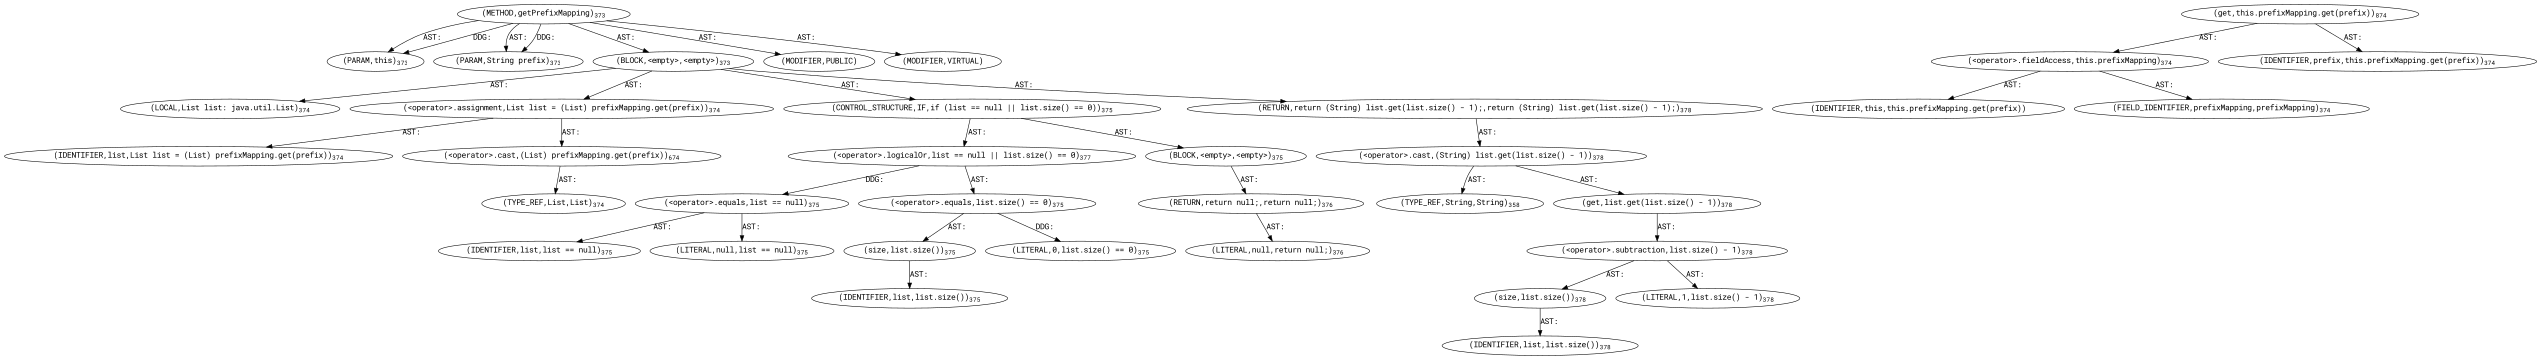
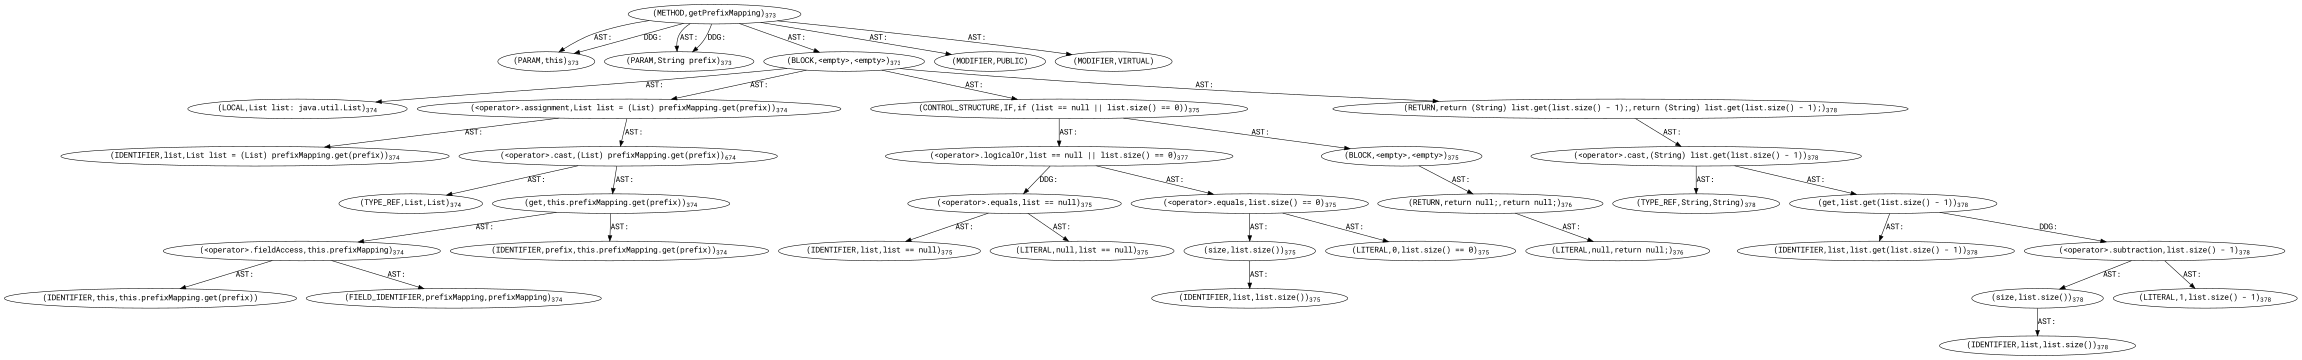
node "(get,this.prefixMapping.get(prefix))": text "874" -> "374"
edge "(<operator>.cast,(List) prefixMapping.get(prefix))" -> "(get,this.prefixMapping.get(prefix))": added, label "AST:"
node "(TYPE_REF,String,String)": text "358" -> "378"
edge "(<operator>.equals,list.size() == 0)" -> "(LITERAL,0,list.size() == 0)": label "DDG: " -> "AST: "
edge "(get,list.get(list.size() - 1))" -> "(<operator>.subtraction,list.size() - 1)": label "AST: " -> "DDG: "
node "(IDENTIFIER,list,list.get(list.size() - 1))": added
